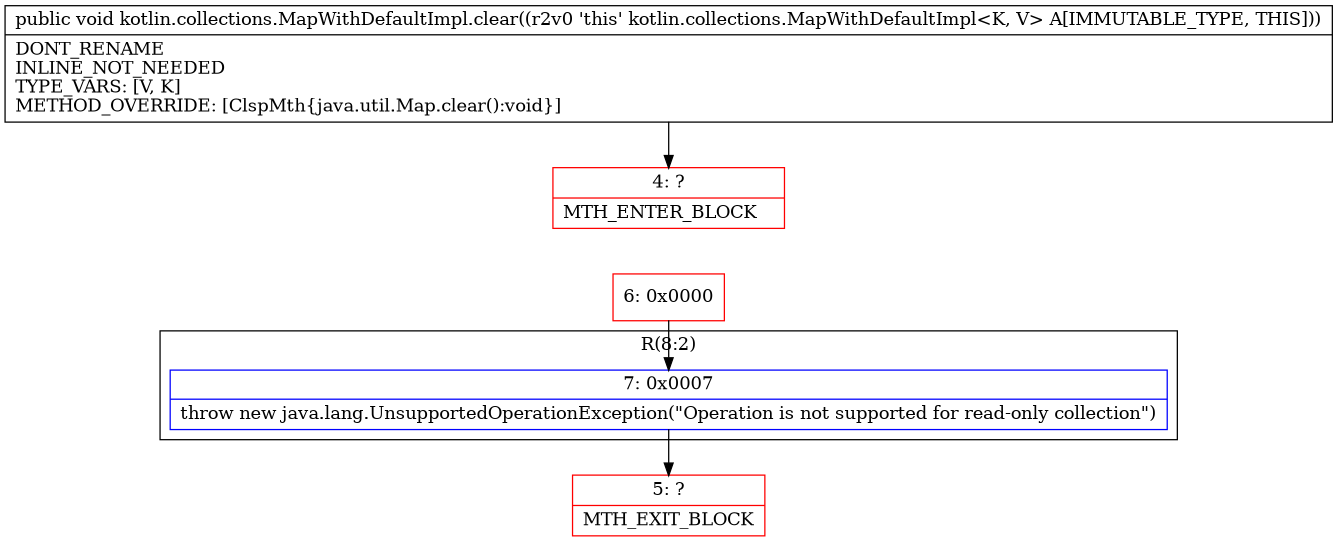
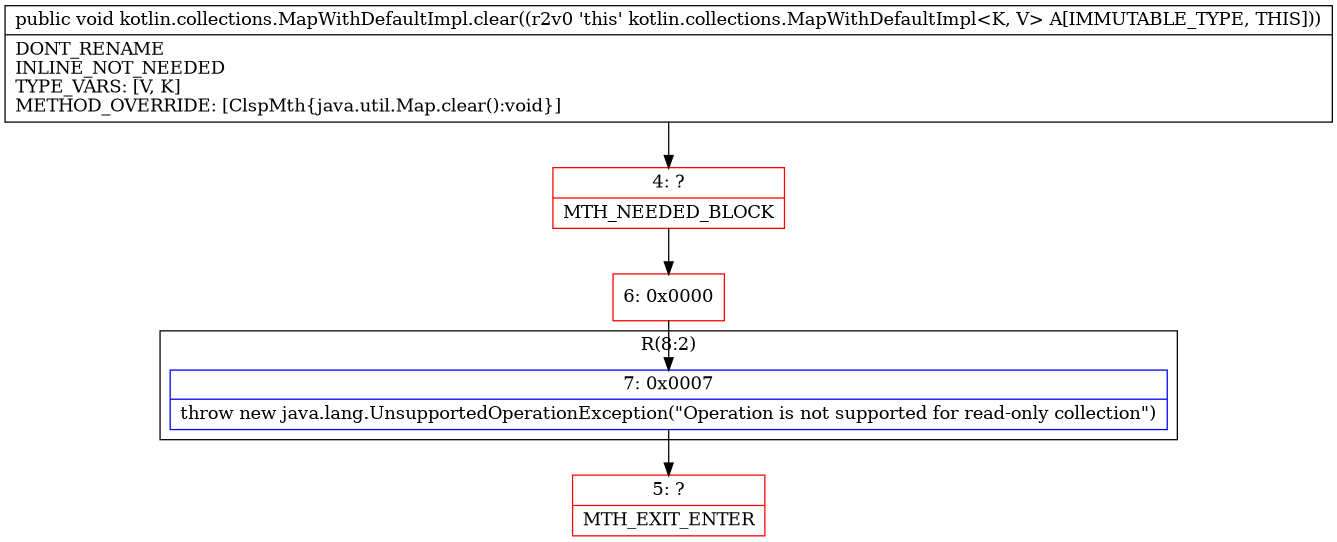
node "4: ?": text "MTH_ENTER_BLOCK" -> "MTH_NEEDED_BLOCK"
edge "4: ?" -> "6: 0x0000": added
node "5: ?": text "MTH_EXIT_BLOCK" -> "MTH_EXIT_ENTER"
